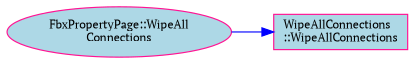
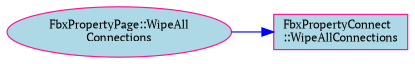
node "WipeAllConnections ::WipeAllConnections": label "WipeAllConnections ::WipeAllConnections" -> "FbxPropertyConnect ::WipeAllConnections"
